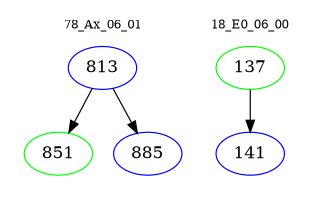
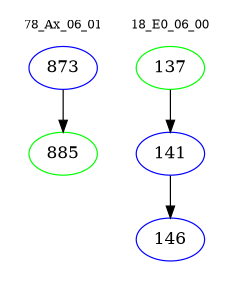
node "813": label "813" -> "873"
node "851": removed
node "885": color blue -> green
node "146": added
